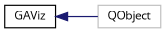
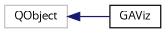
edge "QObject" -> "GAViz": reversed
